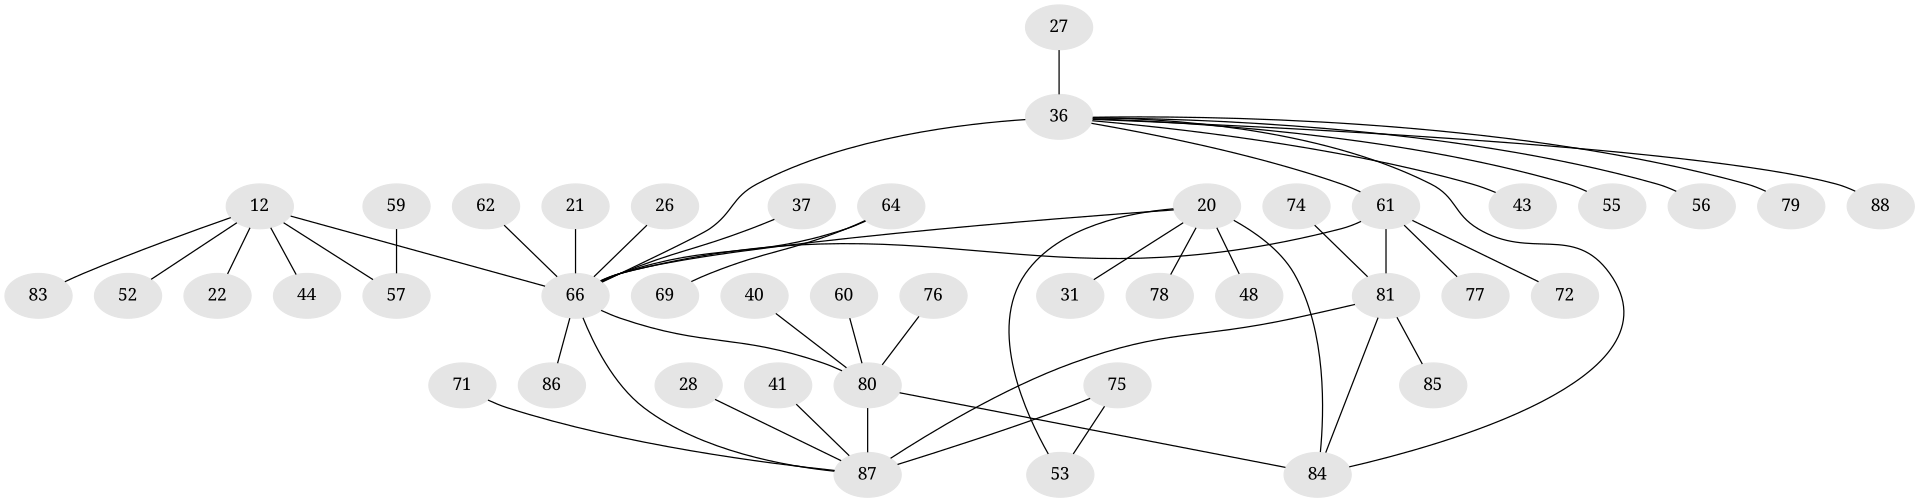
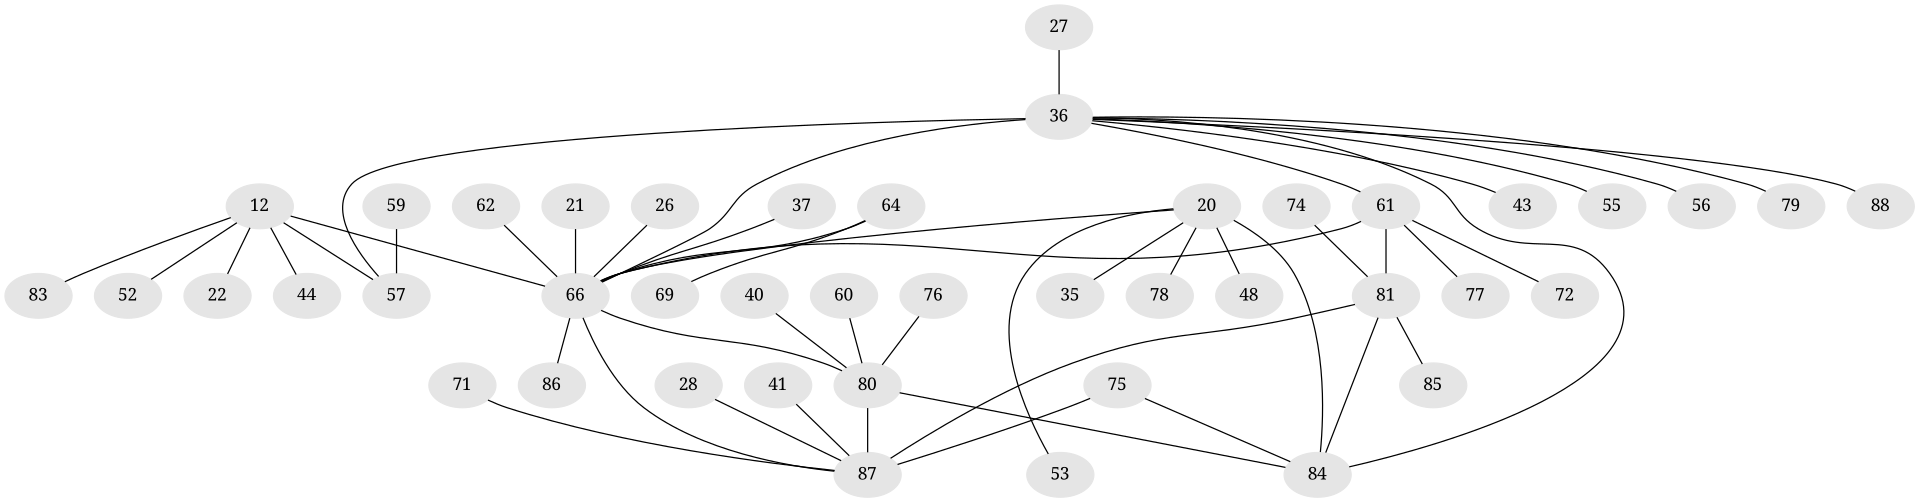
edge "36" -- "57": added
node "31": label "31" -> "35"
edge "75" -- "53": now "75" -- "84"
